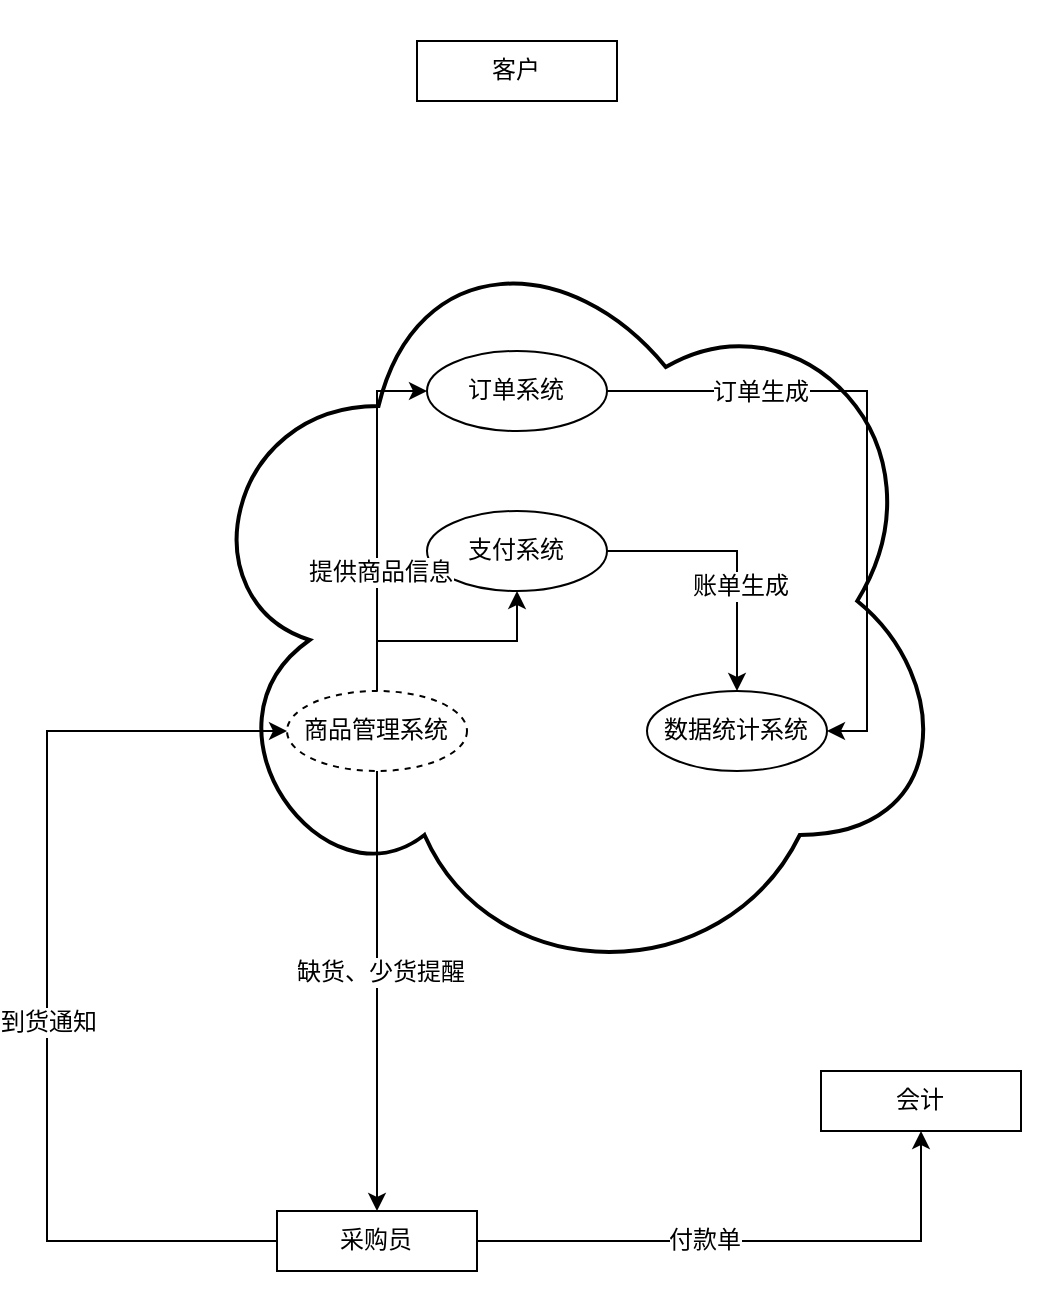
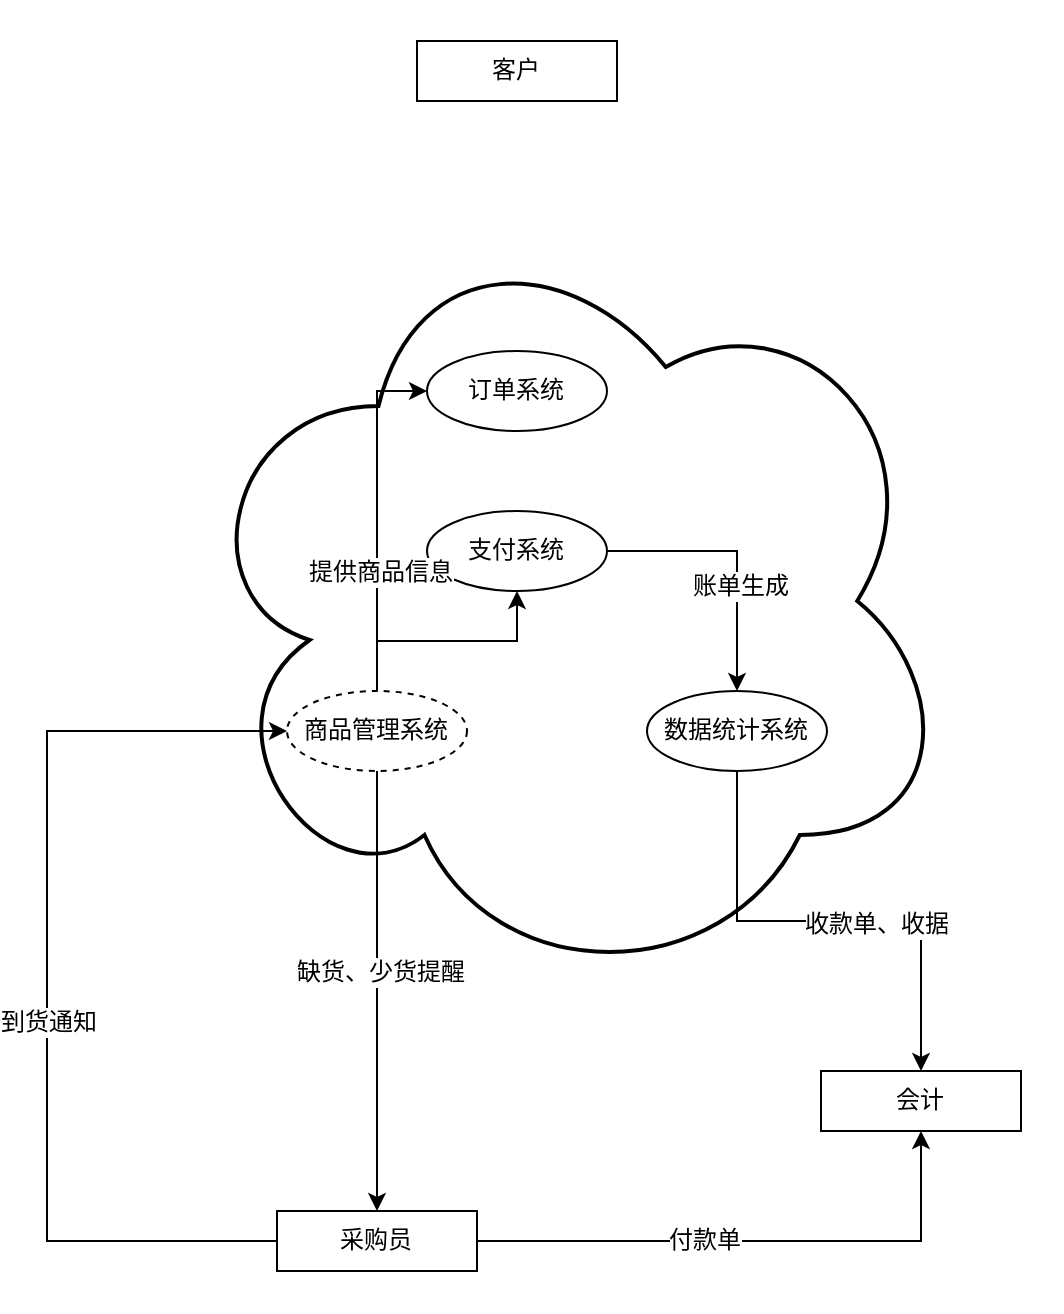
edge "订单系统" -> "数据统计系统": removed, label "订单生成"
edge "数据统计系统" -> "会计": added, label "收款单、收据"
